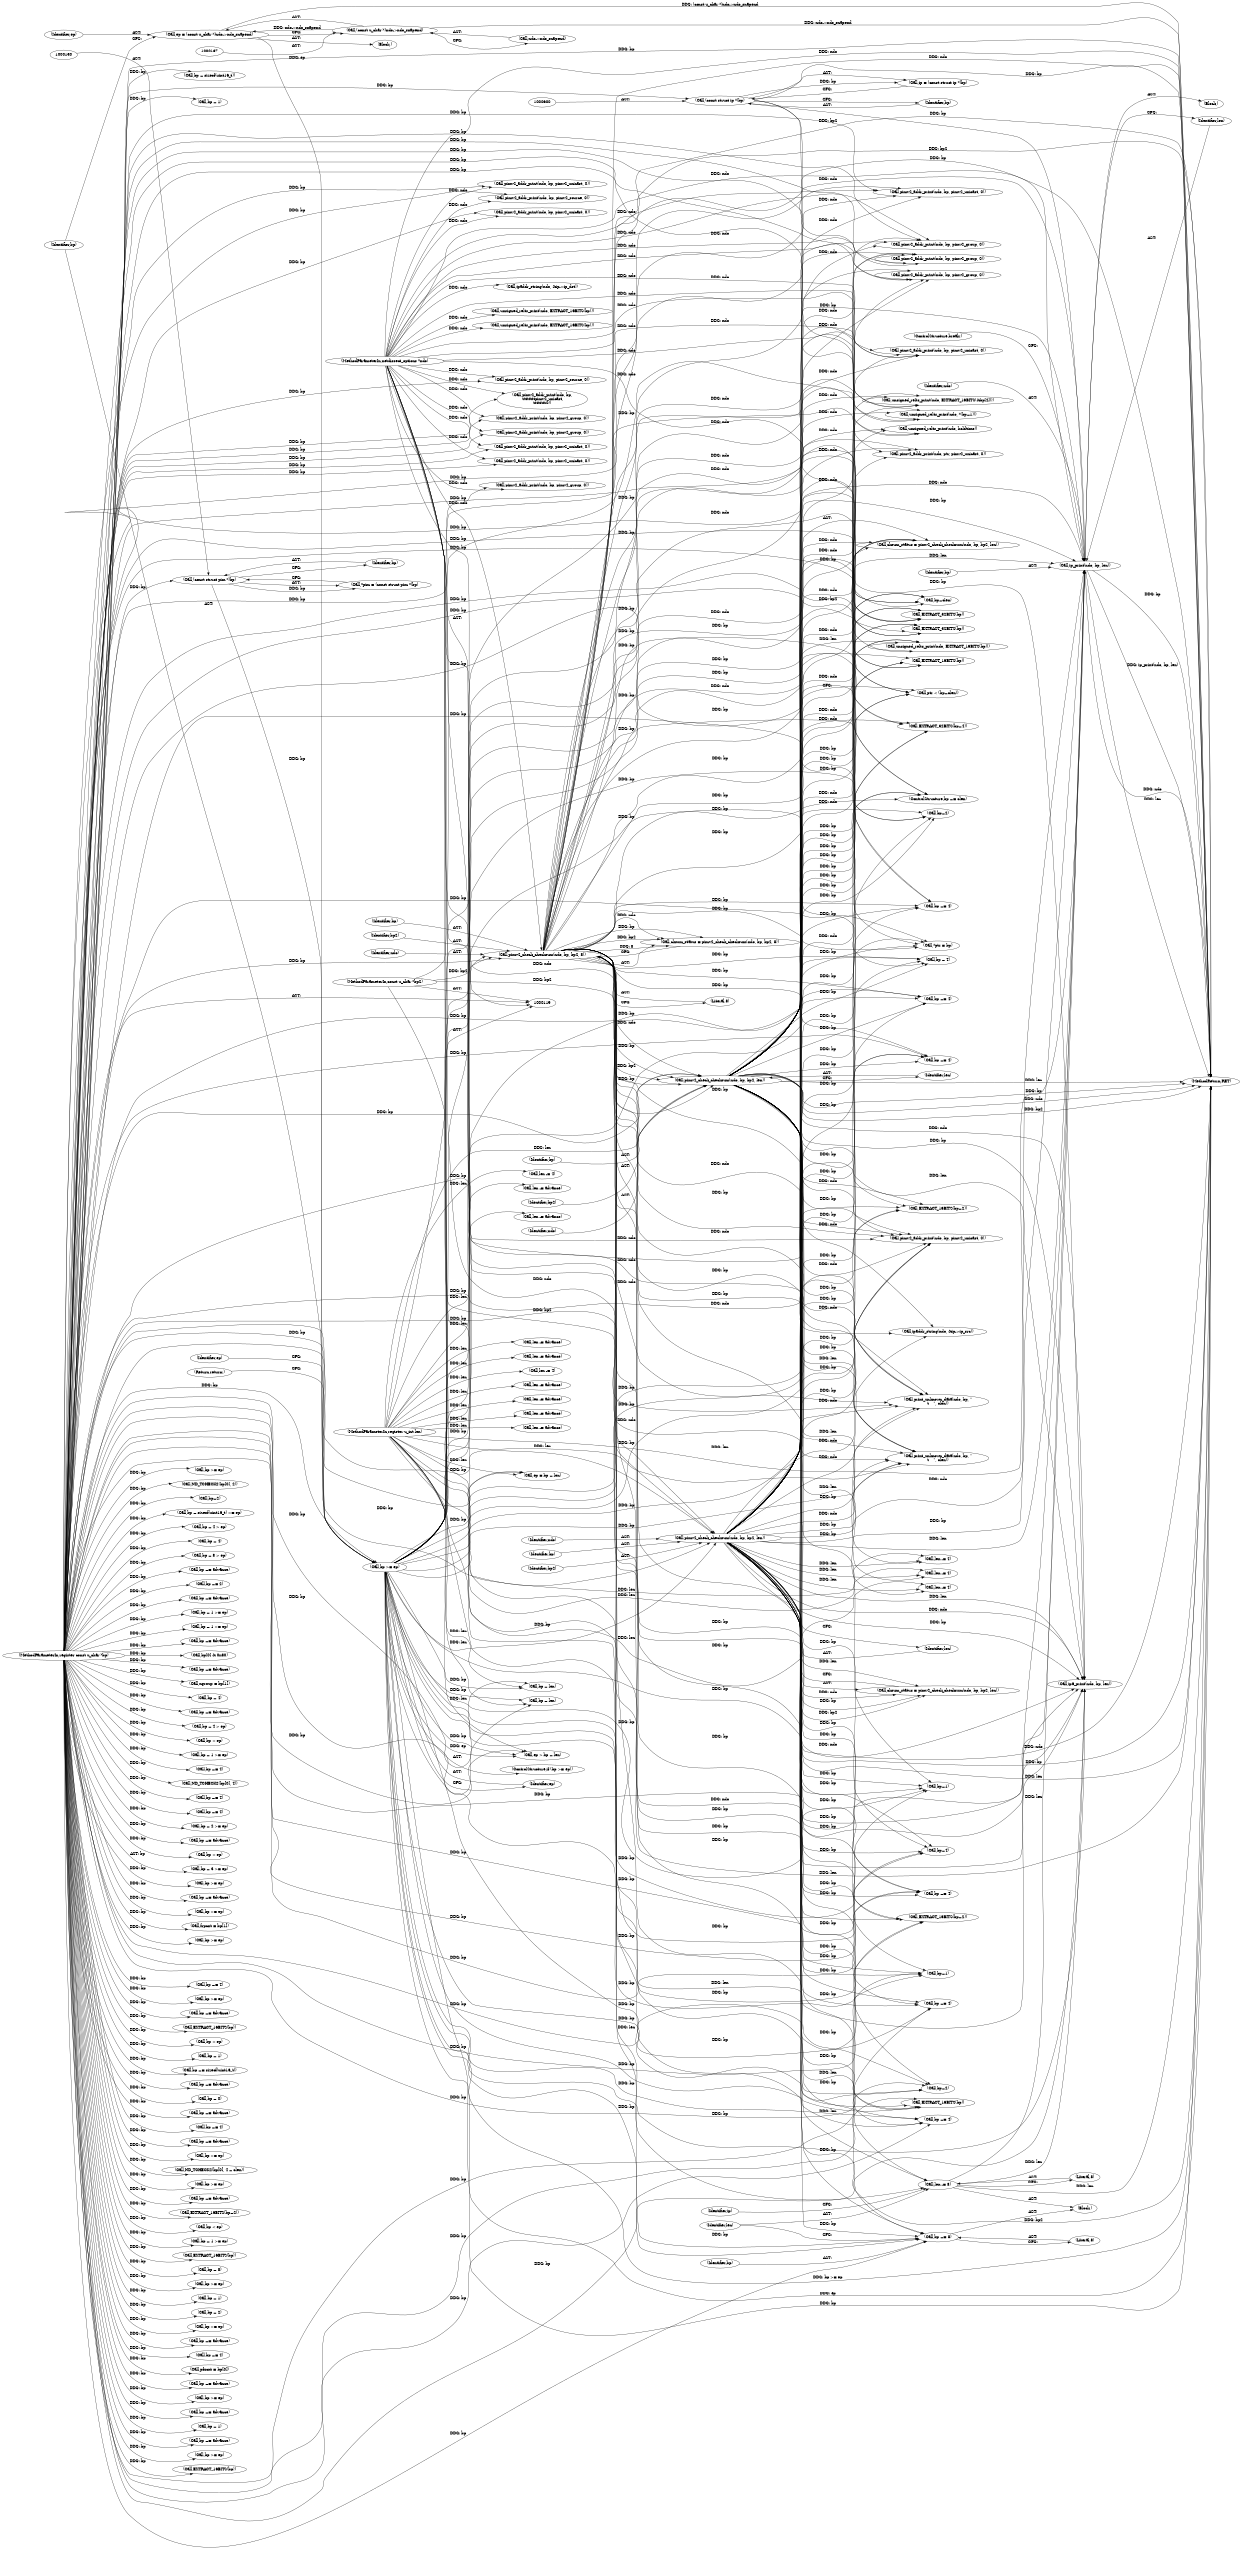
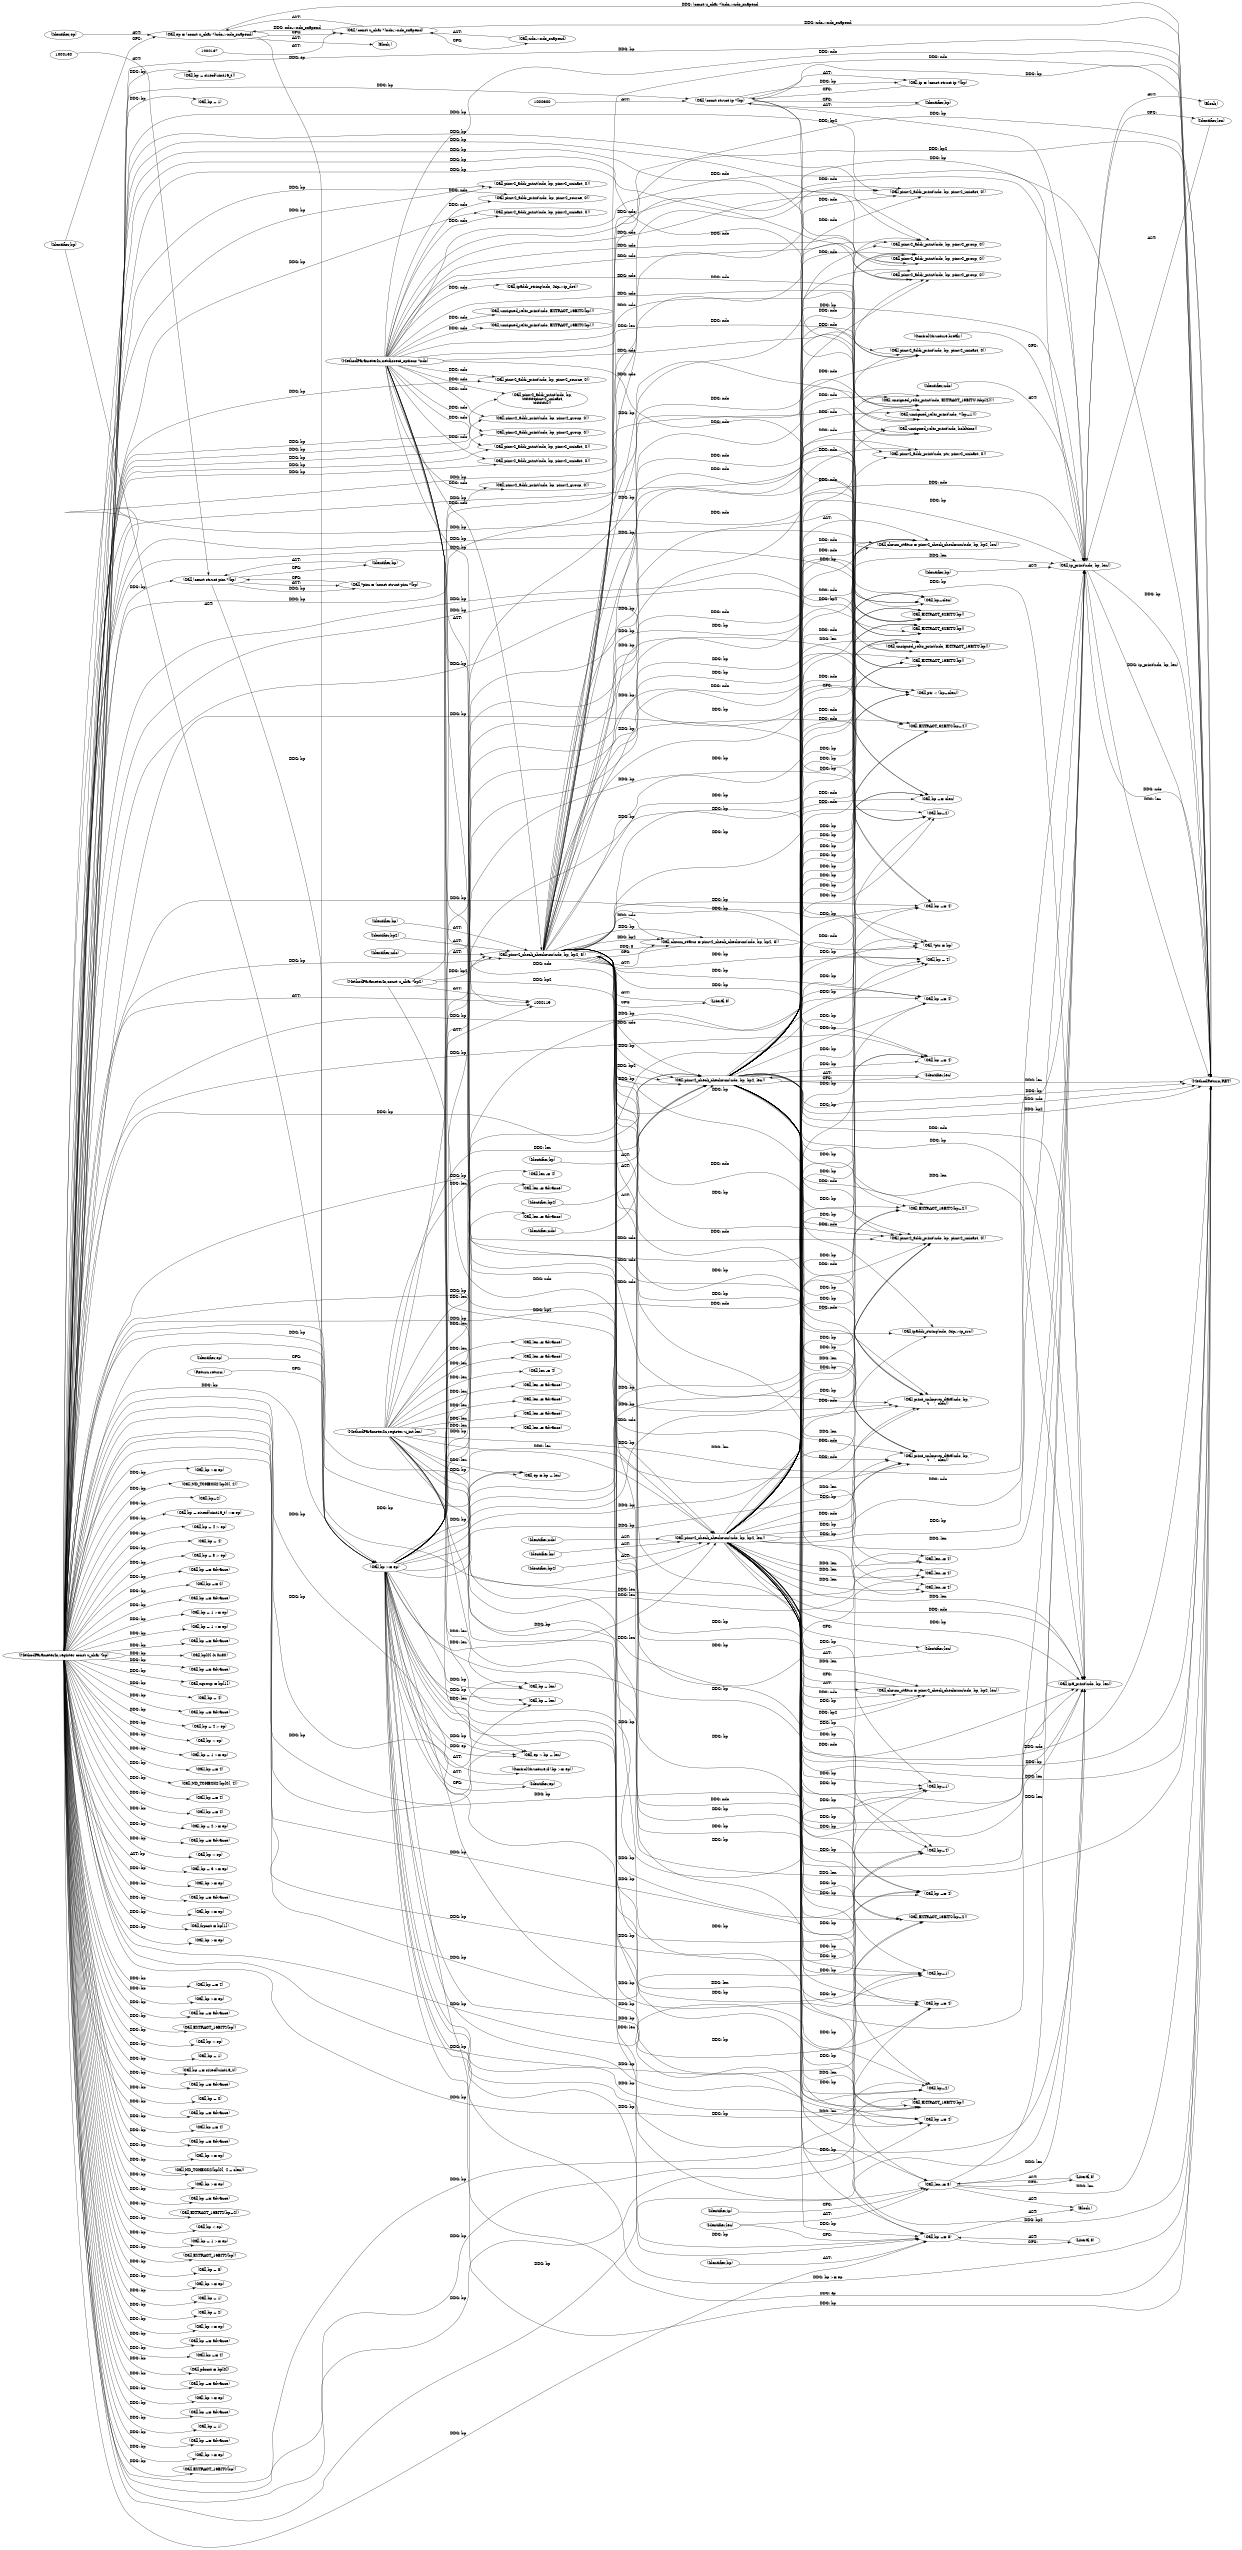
edge "(MethodParameterIn,netdissect_options *ndo)" -> "(Call,unsigned_relts_print(ndo, holdtime))": label "DDG: ndo" -> "DDG: len"
node "(ControlStructure,bp += olen)": label "(ControlStructure,bp += olen)" -> "(Call,bp += olen)"
